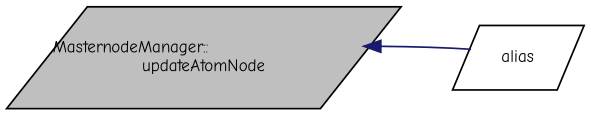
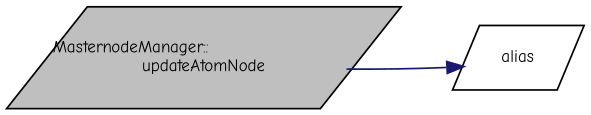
edge "alias" -> "MasternodeManager:: updateAtomNode": reversed
